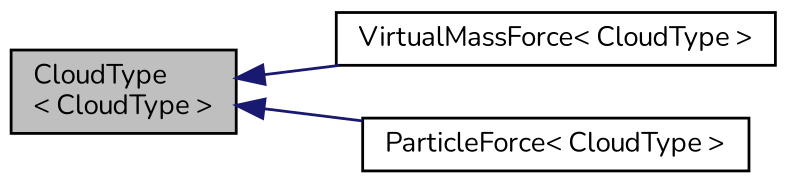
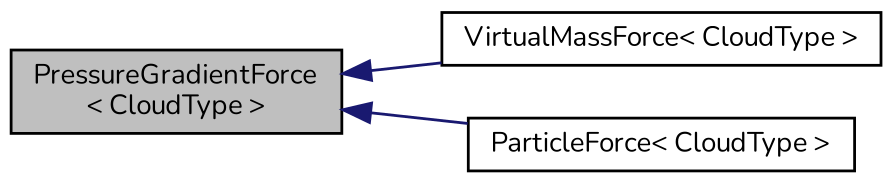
node "CloudType < CloudType >": label "CloudType < CloudType >" -> "PressureGradientForce < CloudType >"
